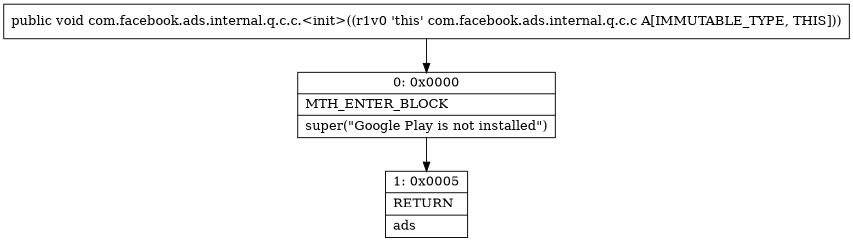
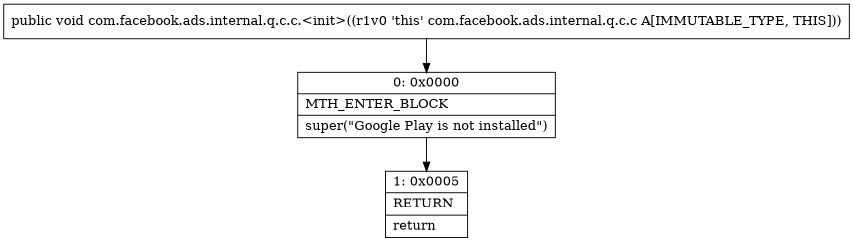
node "1: 0x0005": text "ads" -> "return"
